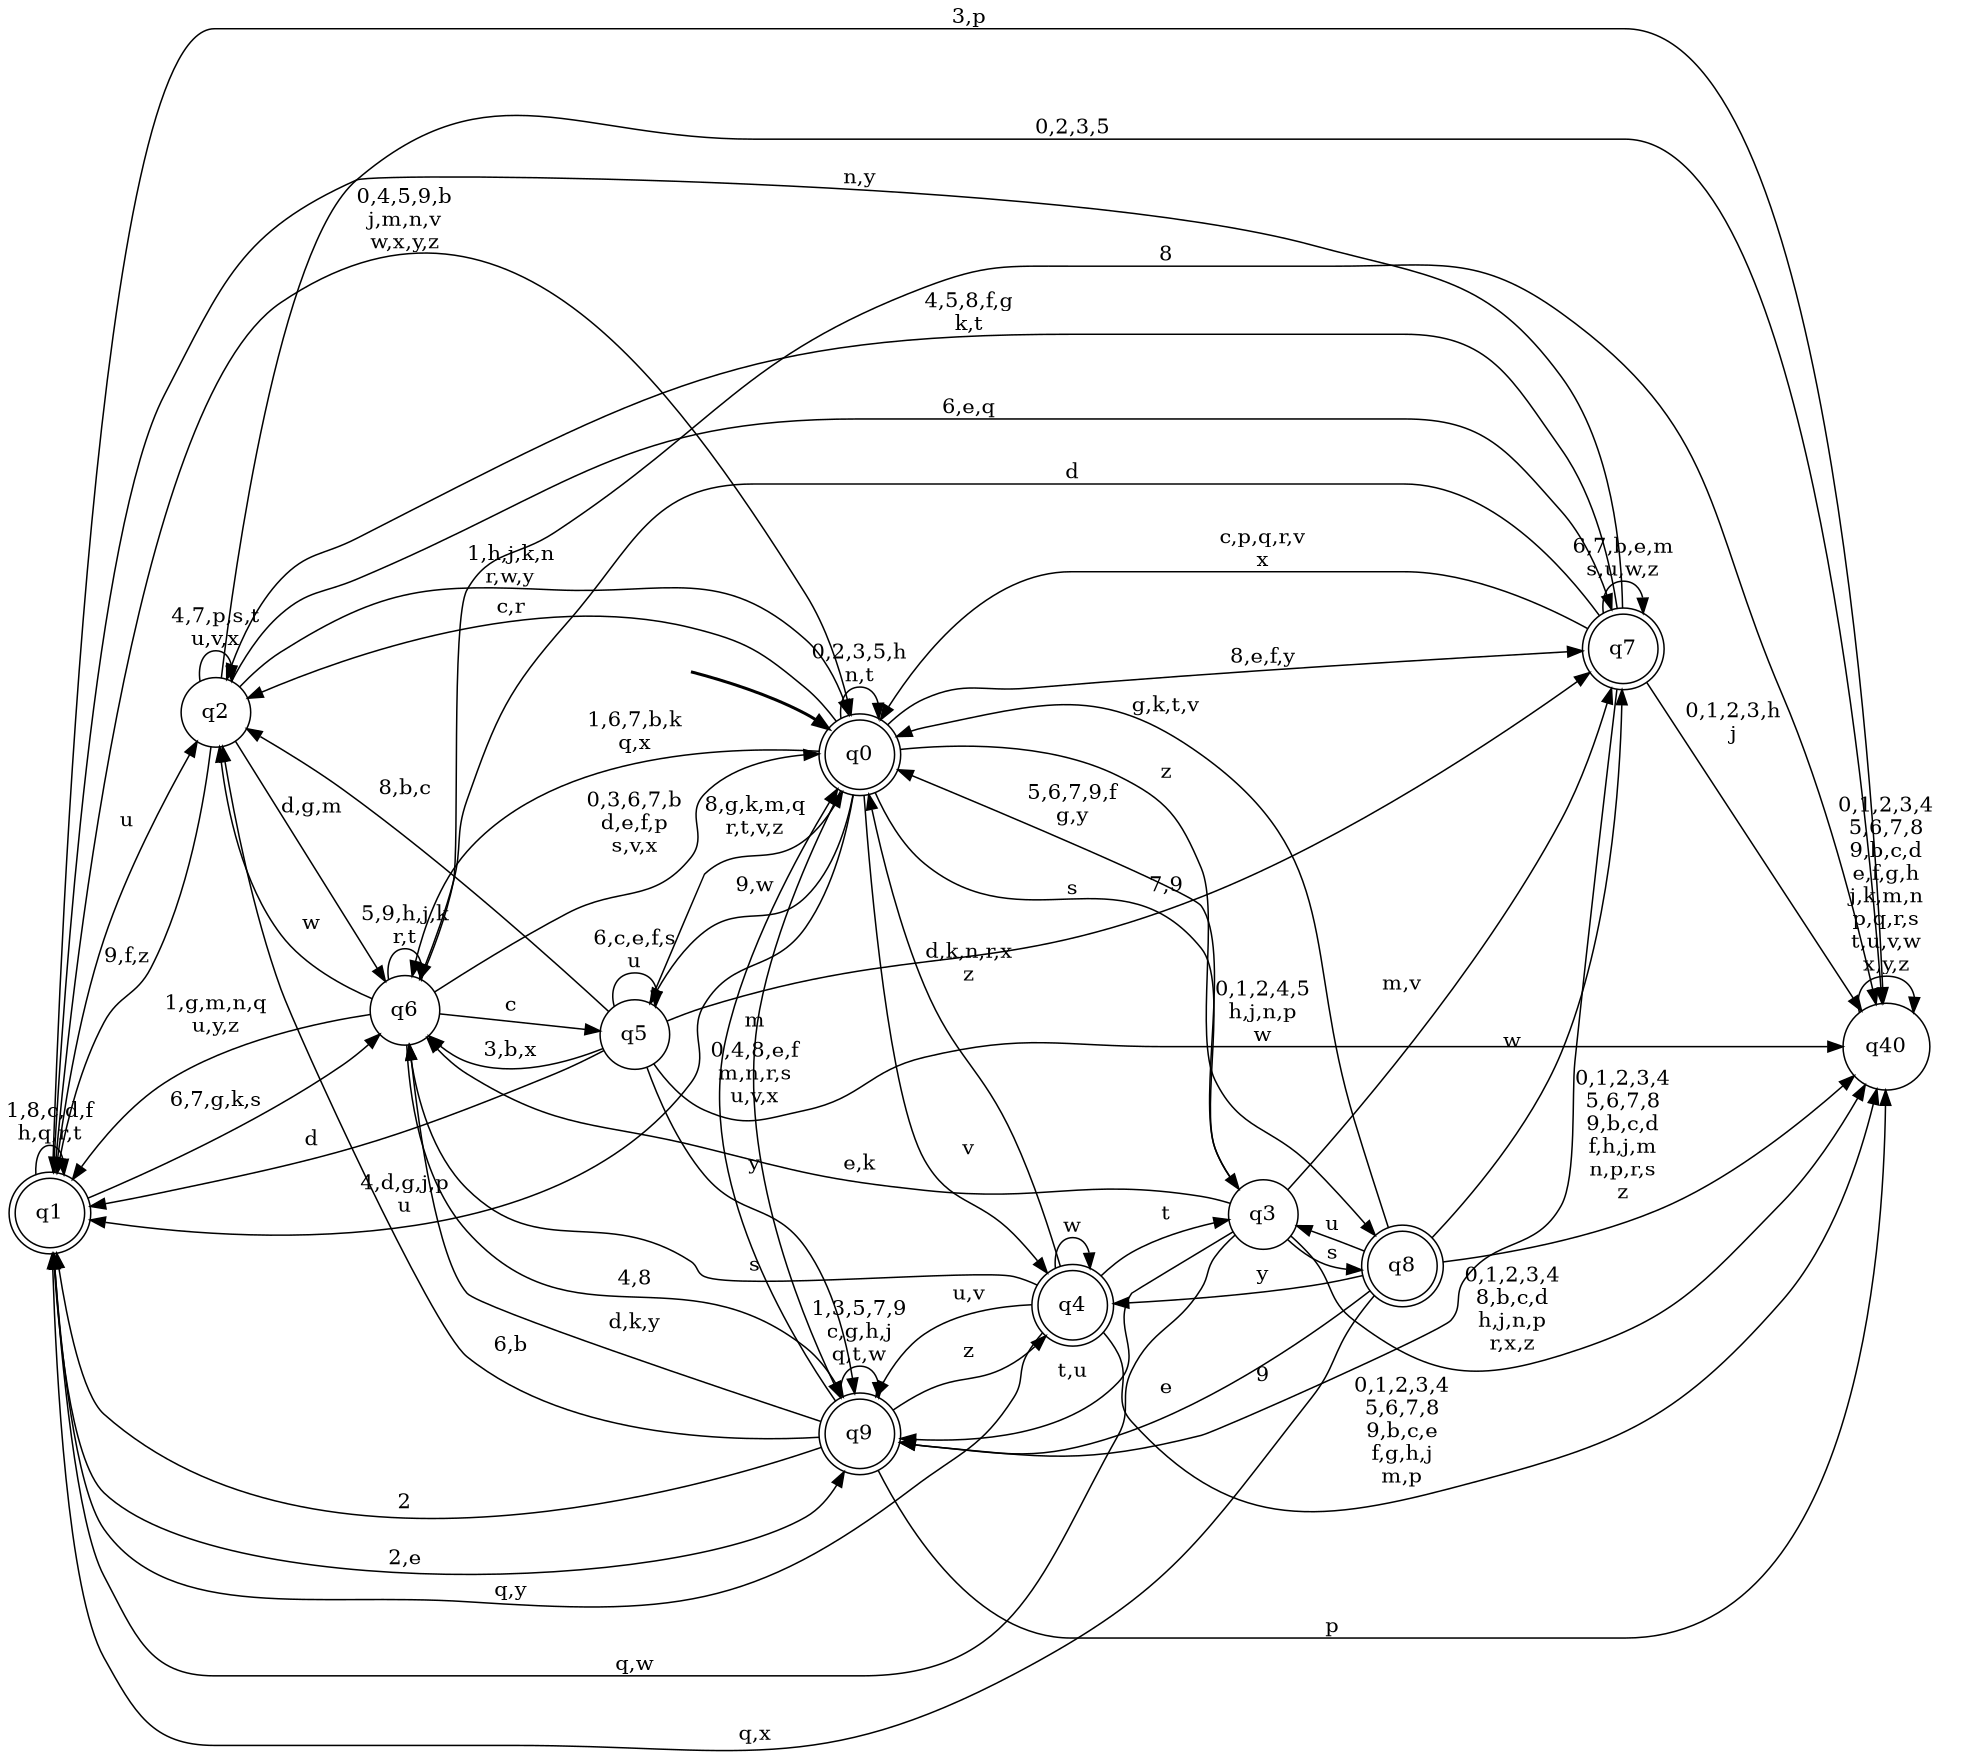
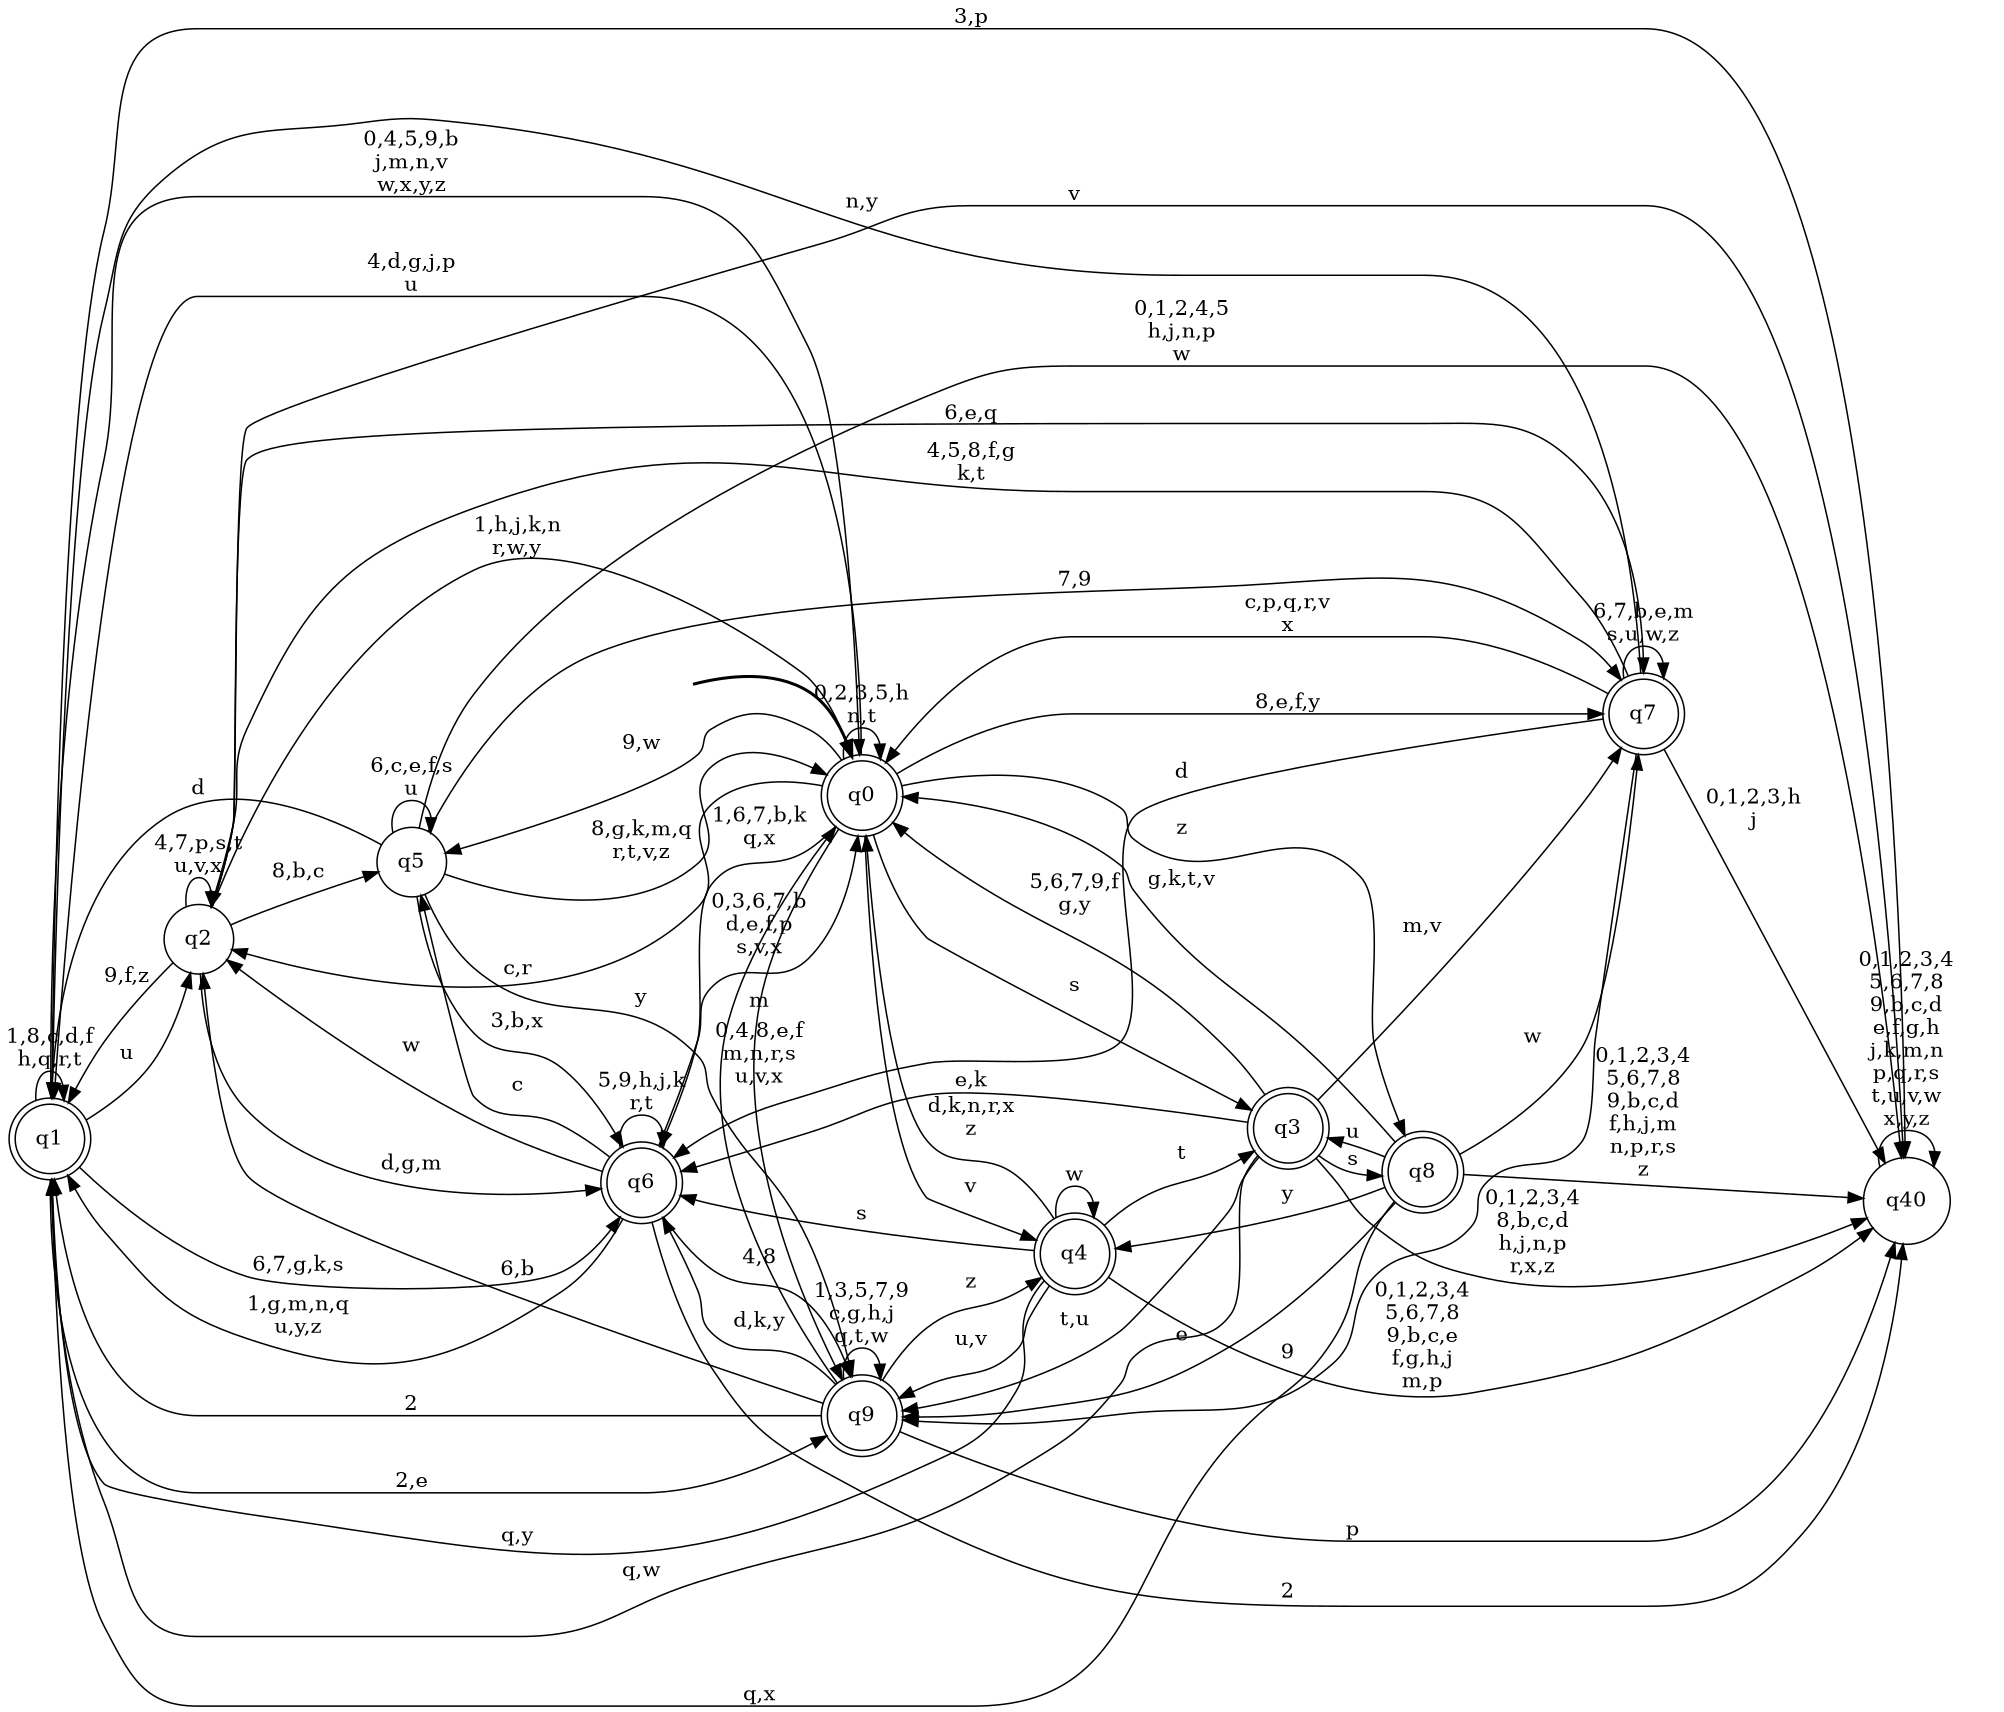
edge "q2" -> "q40": label "0,2,3,5" -> "v"
edge "q6" -> "q40": label "8" -> "2"
edge "q5" -> "q2": reversed
node "q6": shape circle -> doublecircle
node "q3": shape circle -> doublecircle
